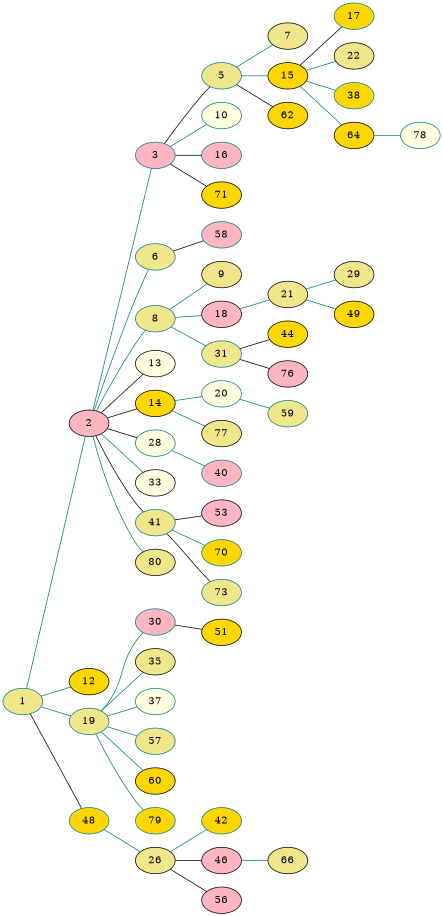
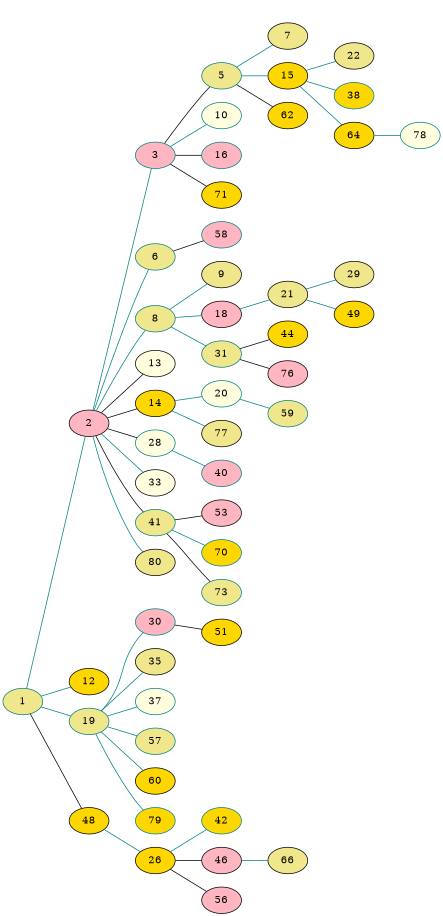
node "17": removed
node "48": color teal -> black
node "26": fillcolor khaki -> gold
